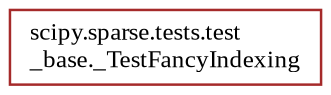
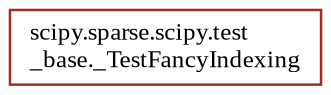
node "scipy.sparse.tests.test _base._TestFancyIndexing": label "scipy.sparse.tests.test _base._TestFancyIndexing" -> "scipy.sparse.scipy.test _base._TestFancyIndexing"
